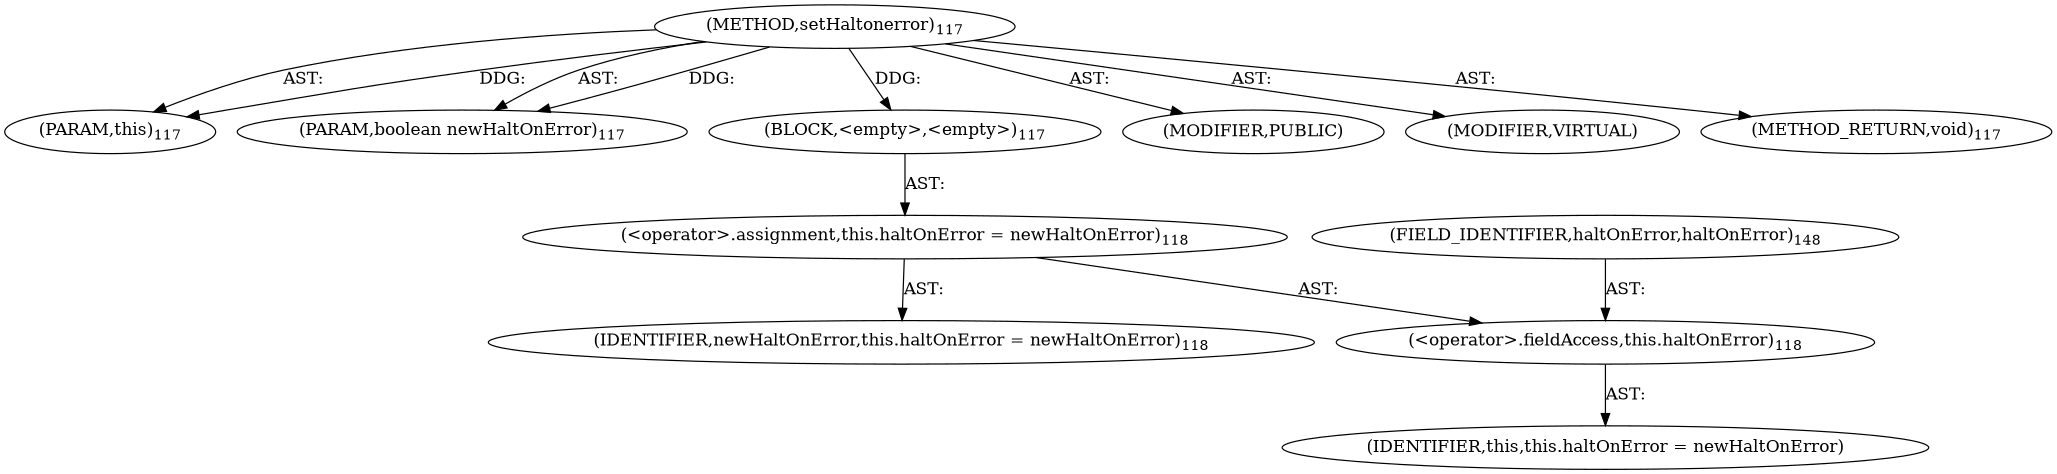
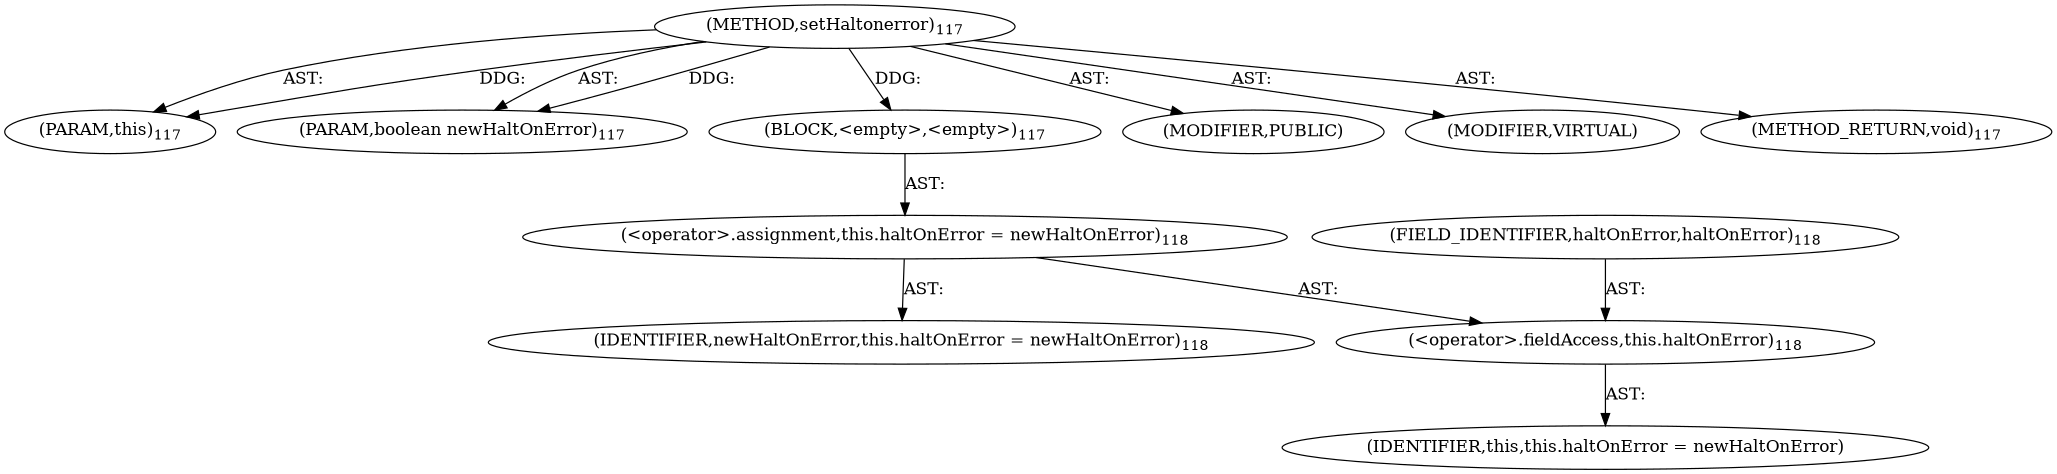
node "(FIELD_IDENTIFIER,haltOnError,haltOnError)": text "148" -> "118"
